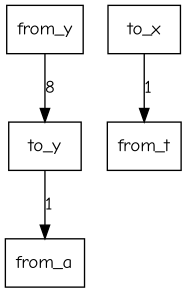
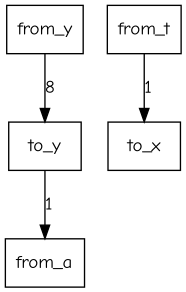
edge "to_x" -> "from_t": reversed
